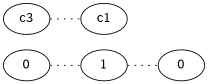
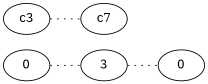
node "c1": label "c1" -> "c7"
node "1": label "1" -> "3"
